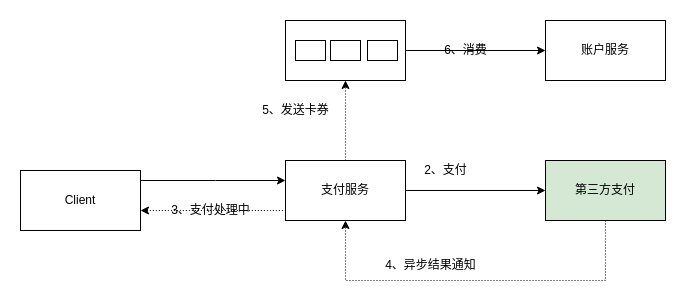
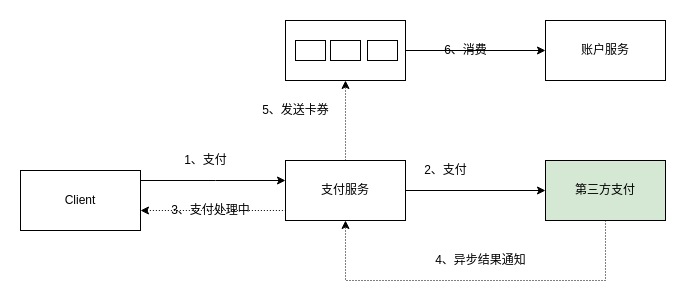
node "1、支付": added
node "4、异步结果通知": moved (431, 266) -> (481, 261)
